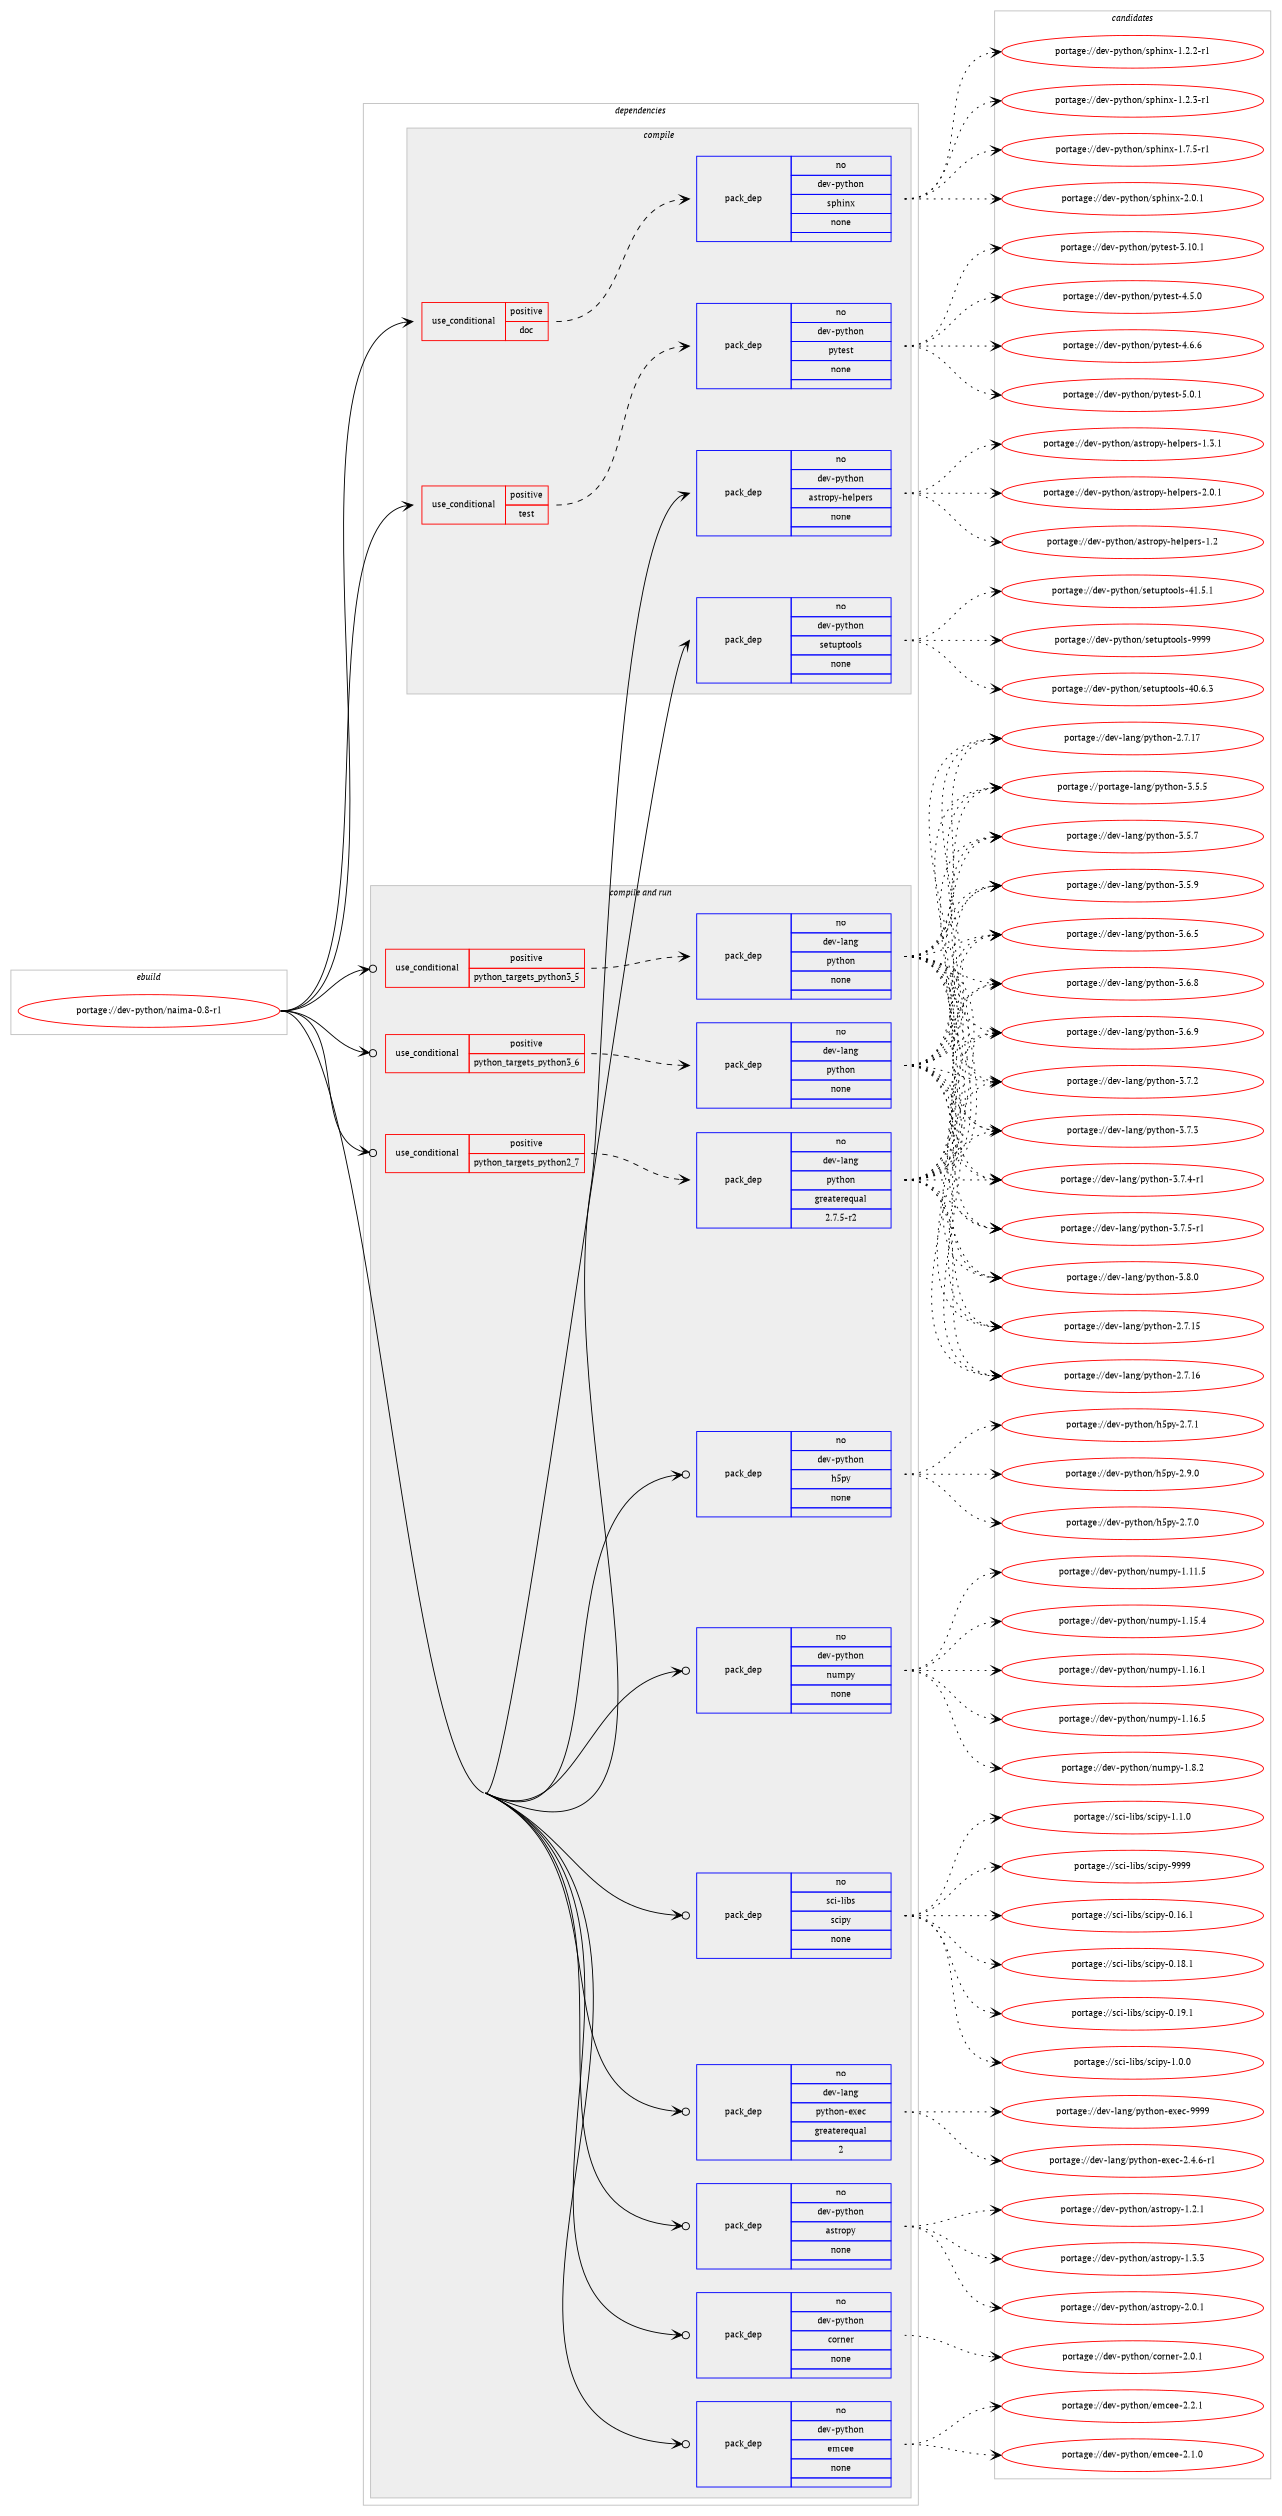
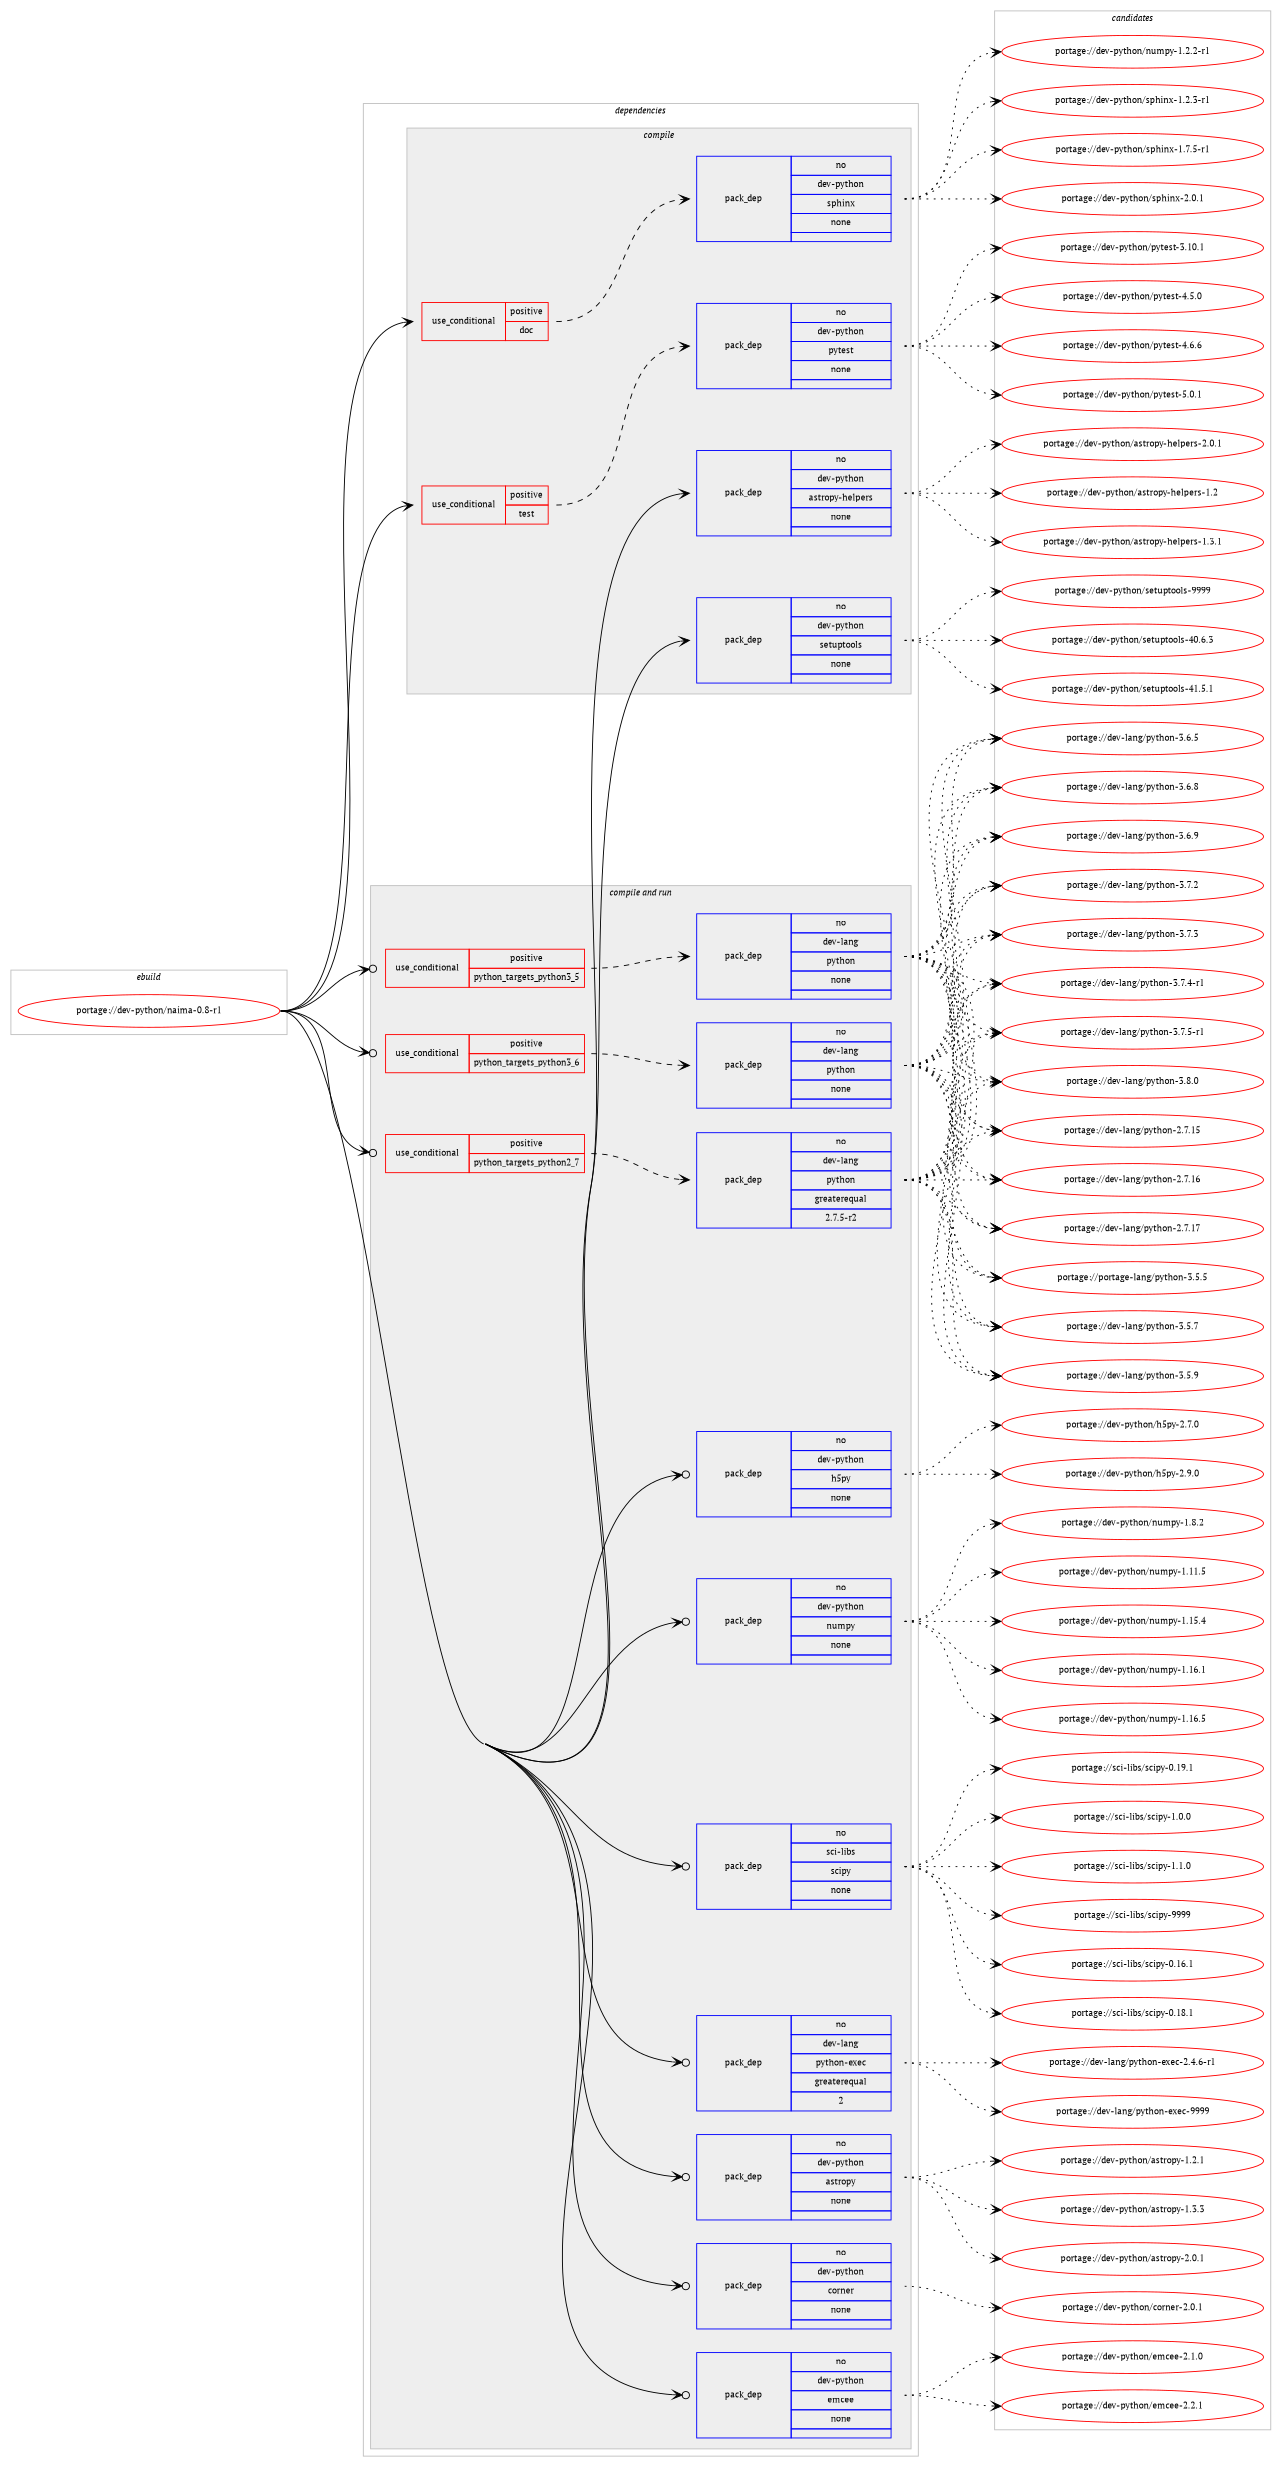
node "portage://dev-python/sphinx-1.2.2-r1": label "portage://dev-python/sphinx-1.2.2-r1" -> "portage://dev-python/numpy-1.2.2-r1"
node "portage://dev-python/h5py-2.7.1": removed
